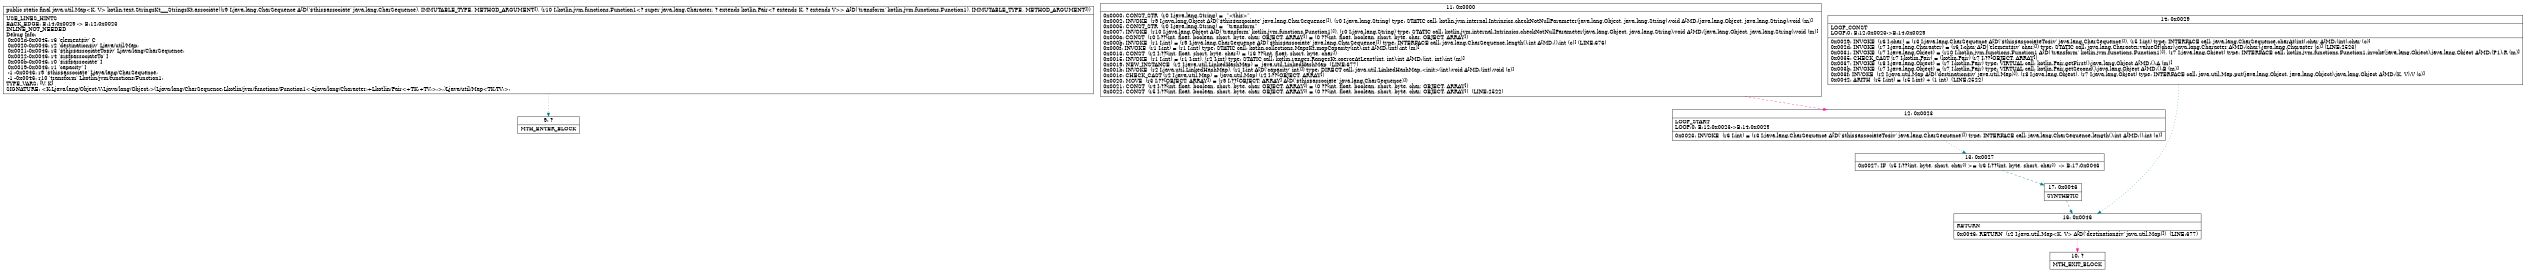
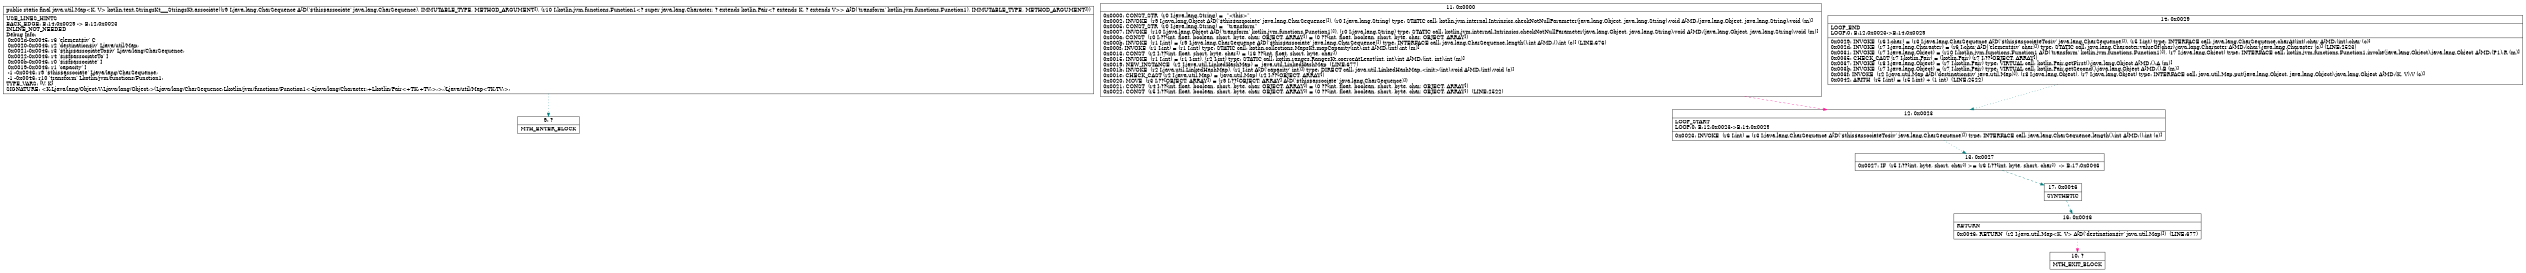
node "14: 0x0029": text "LOOP_CONST" -> "LOOP_END"
edge "14: 0x0029" -> "16: 0x0046": now "14: 0x0029" -> "12: 0x0023"
